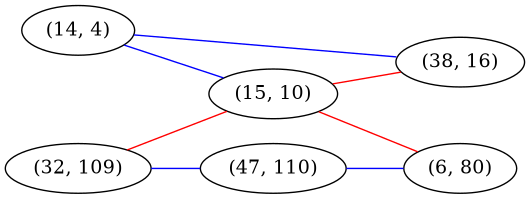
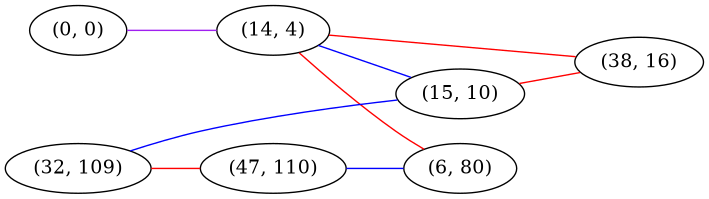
node "(0, 0)": added
edge "(14, 4)" -- "(38, 16)": color blue -> red
edge "(15, 10)" -- "(32, 109)": color red -> blue
edge "(15, 10)" -- "(6, 80)": now "(14, 4)" -- "(6, 80)"
edge "(32, 109)" -- "(47, 110)": color blue -> red
